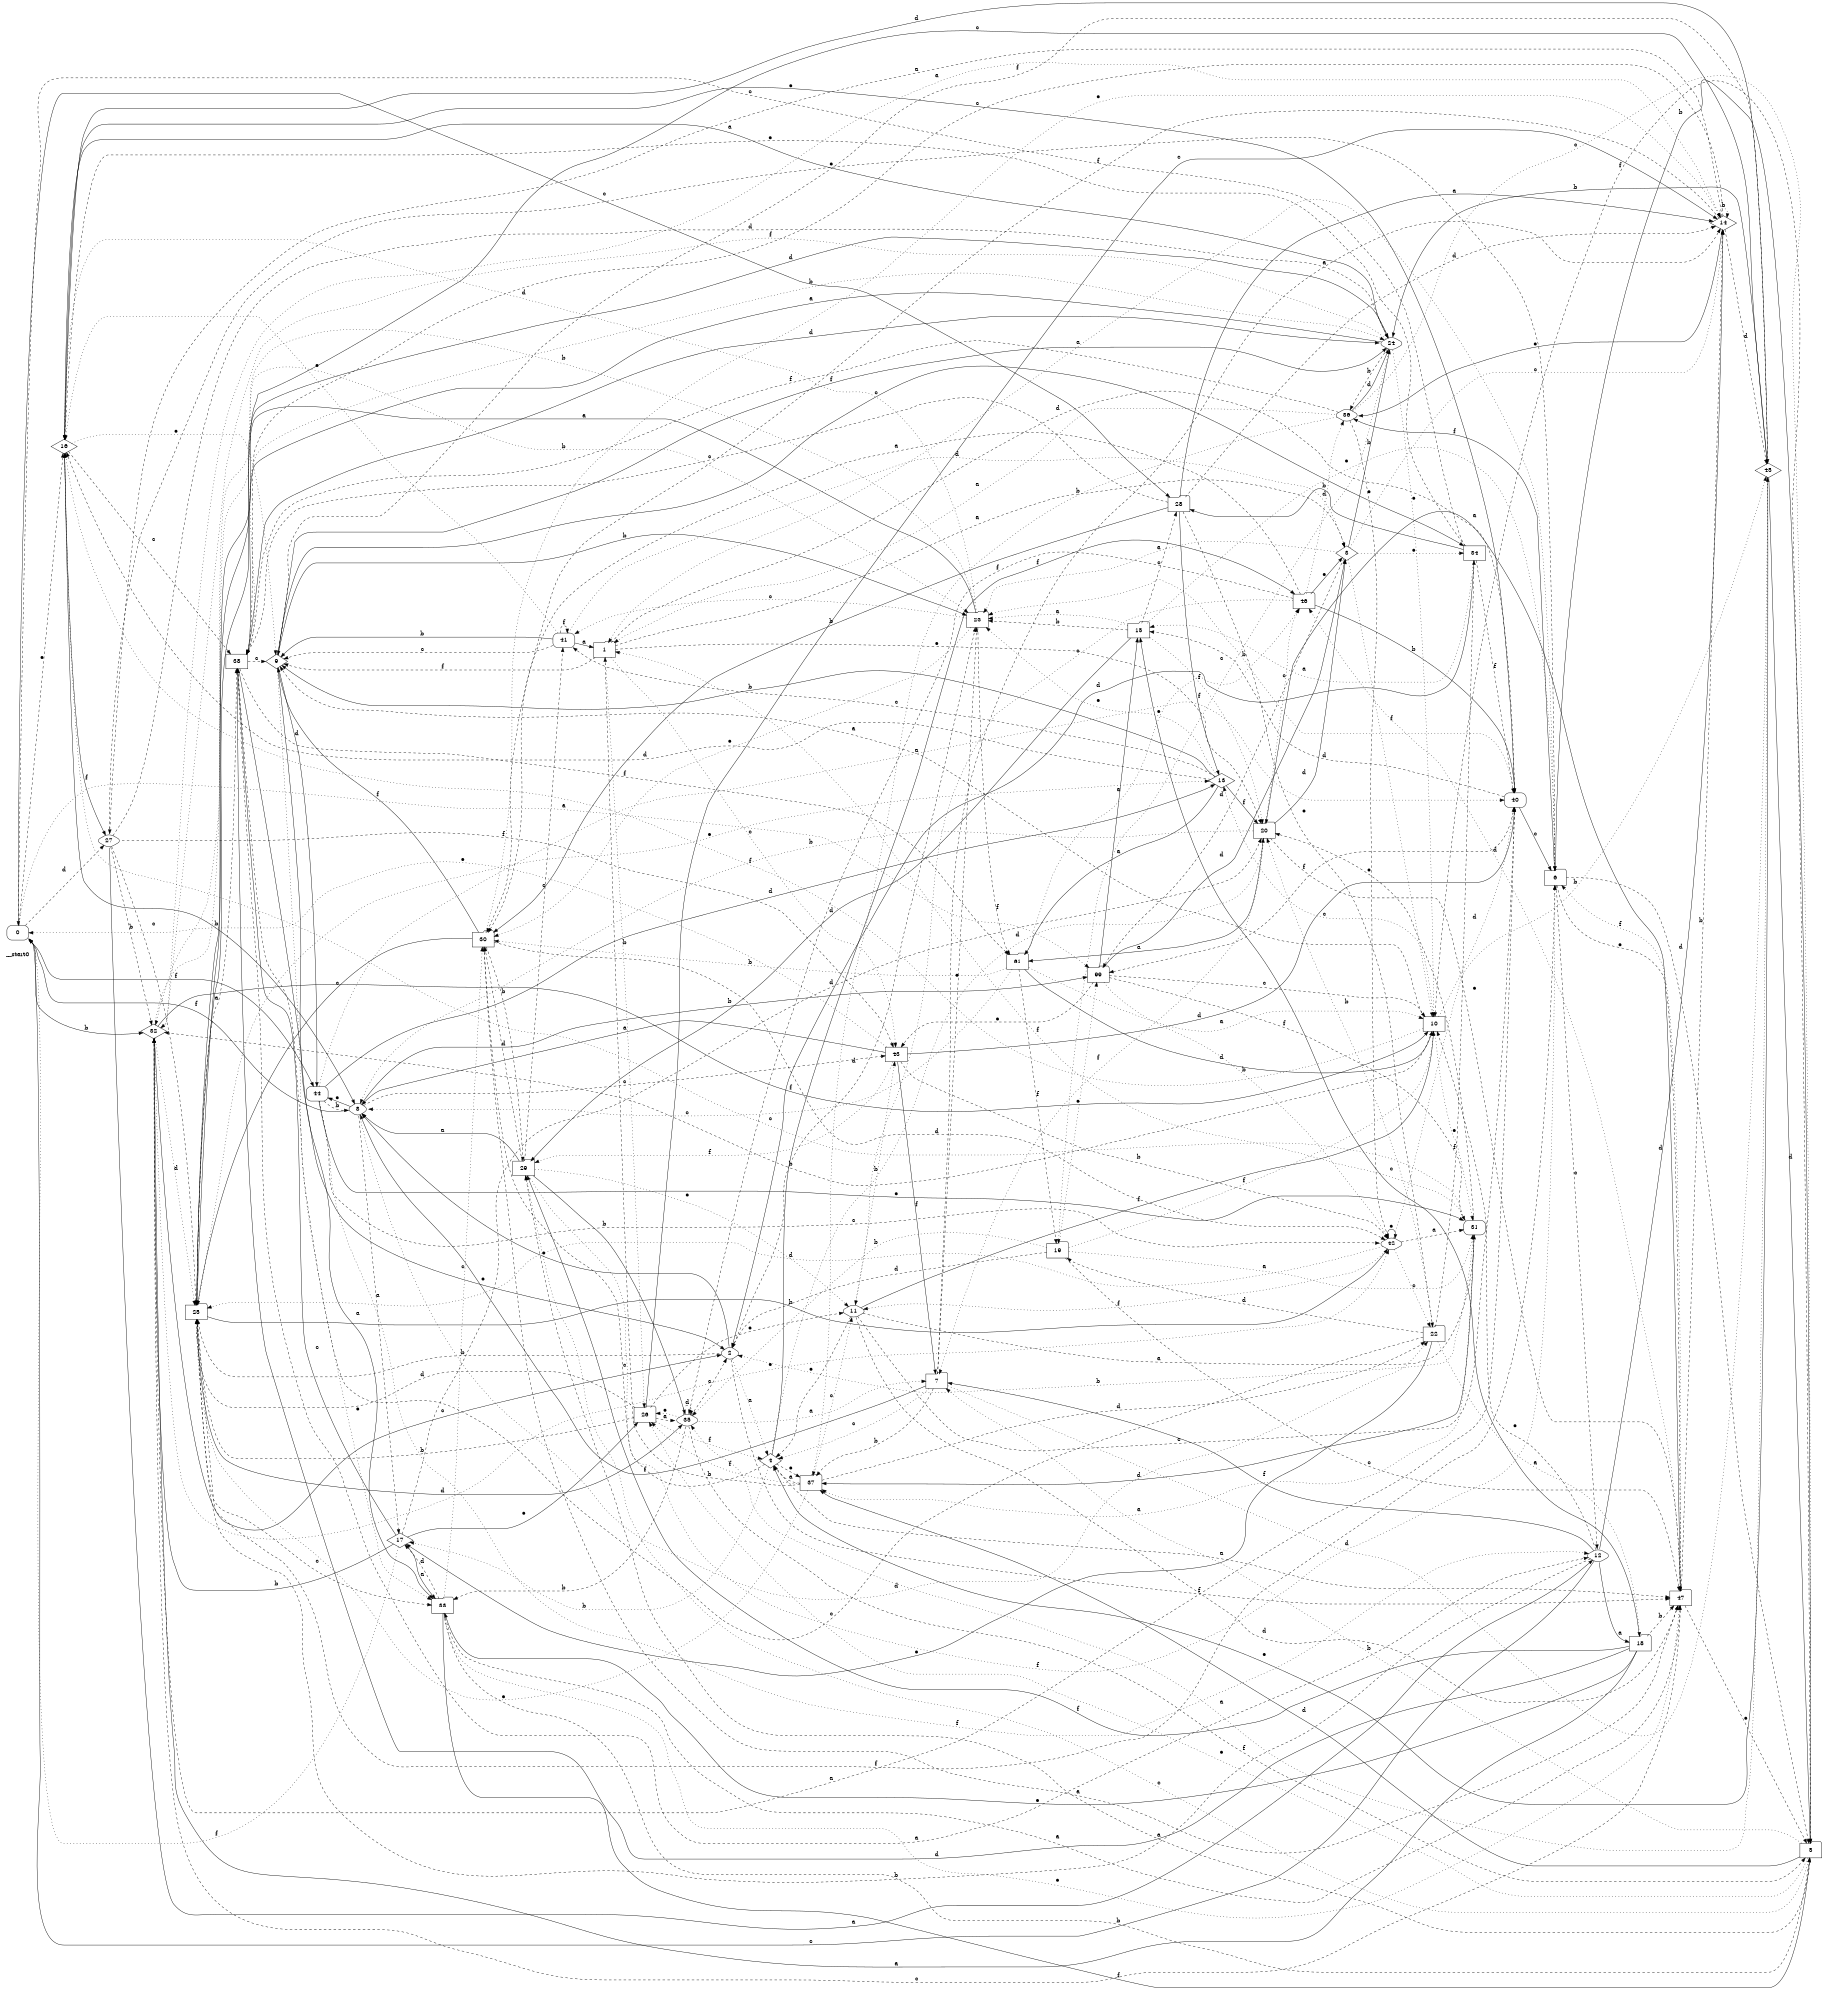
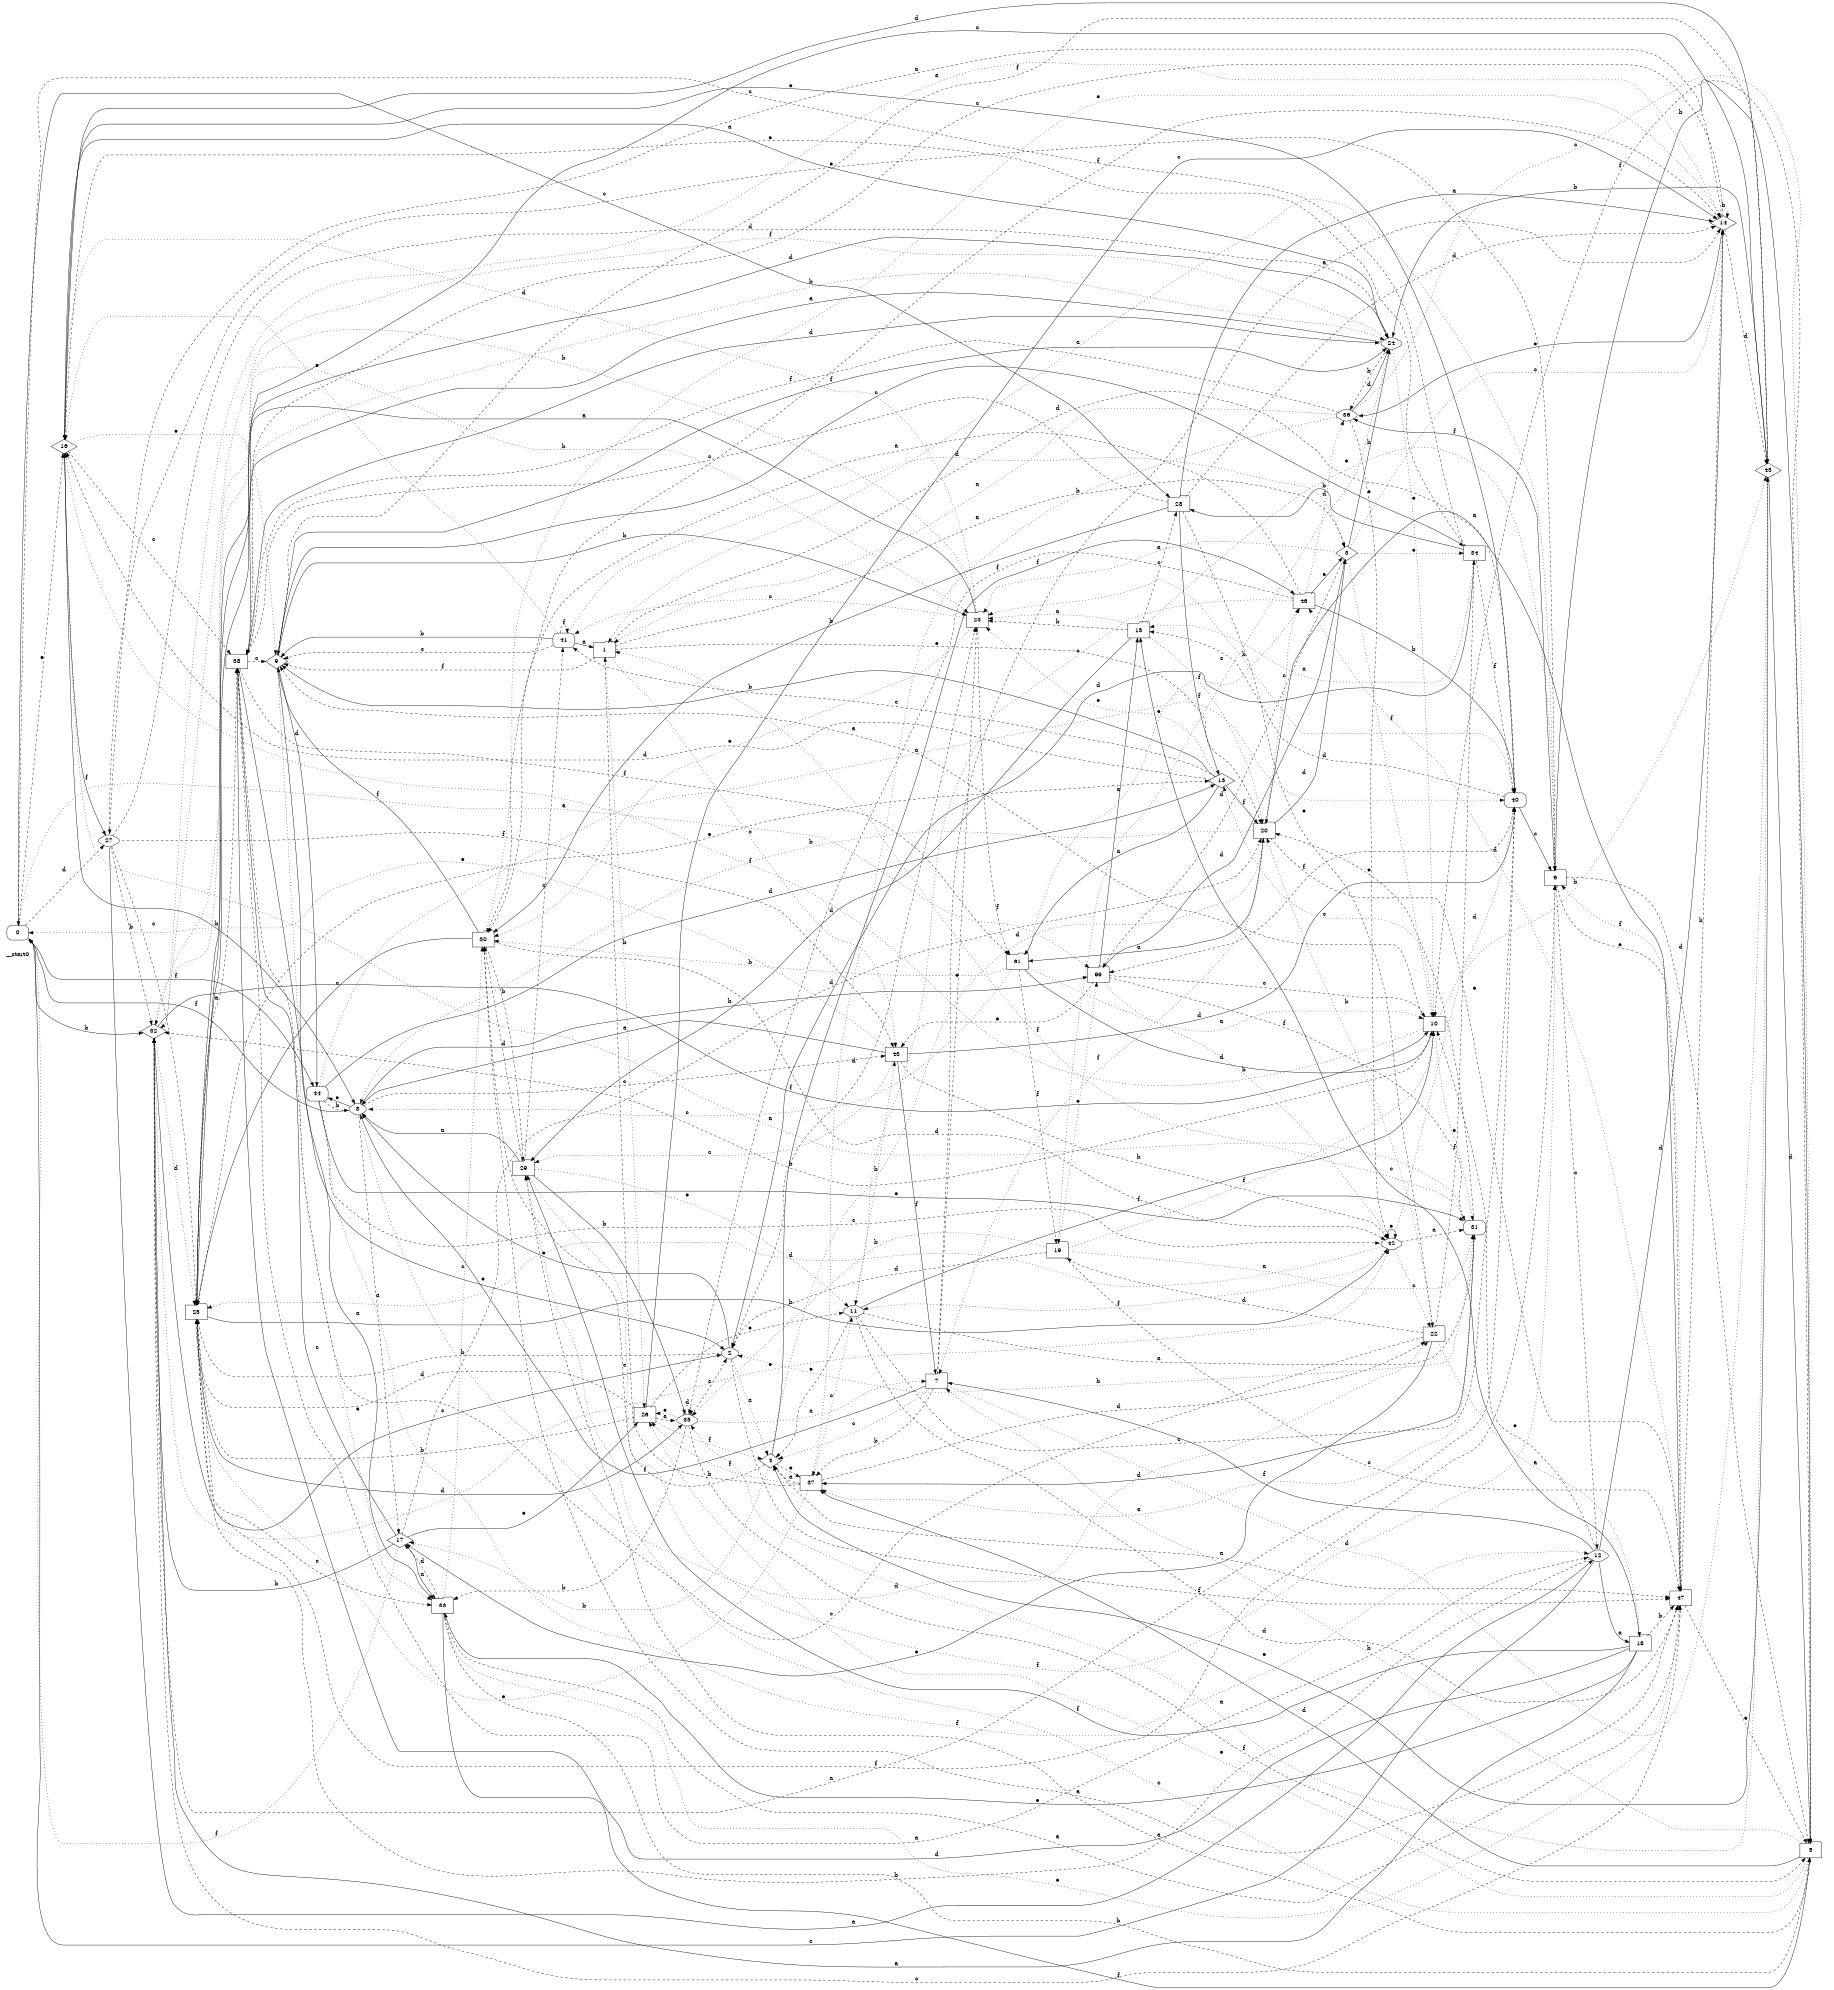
edge "25" -> "13": style dotted -> dashed
edge "31" -> "16": label "c" -> "a"
edge "43" -> "29": label "f" -> "c"
